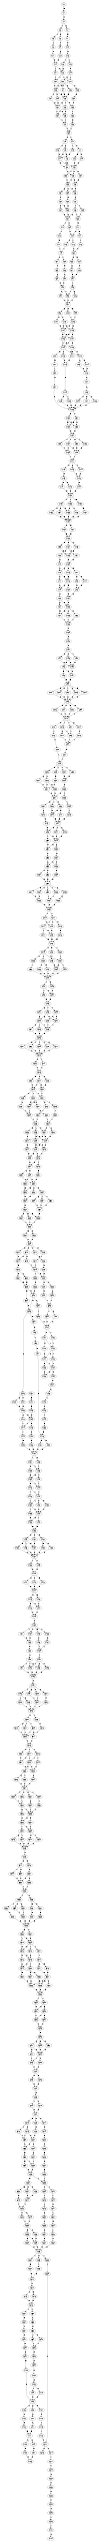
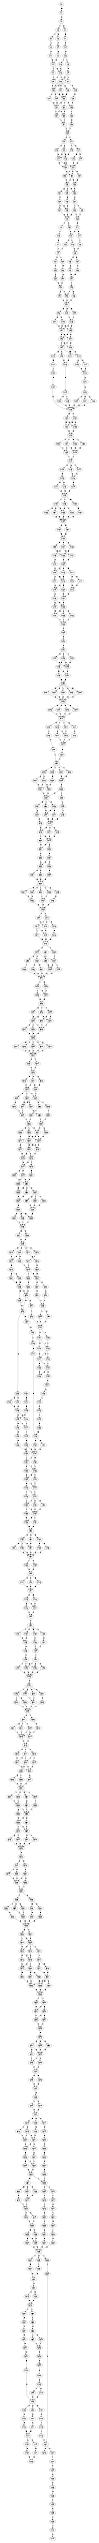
edge "S278" -> "S281": removed, label "F"
node "S430": added
